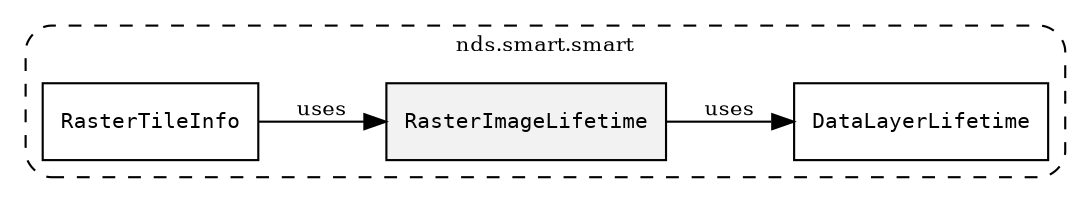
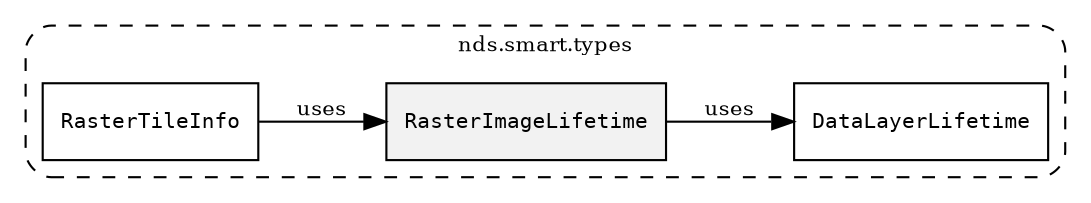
cluster "nds.smart.smart": label "nds.smart.smart" -> "nds.smart.types"
